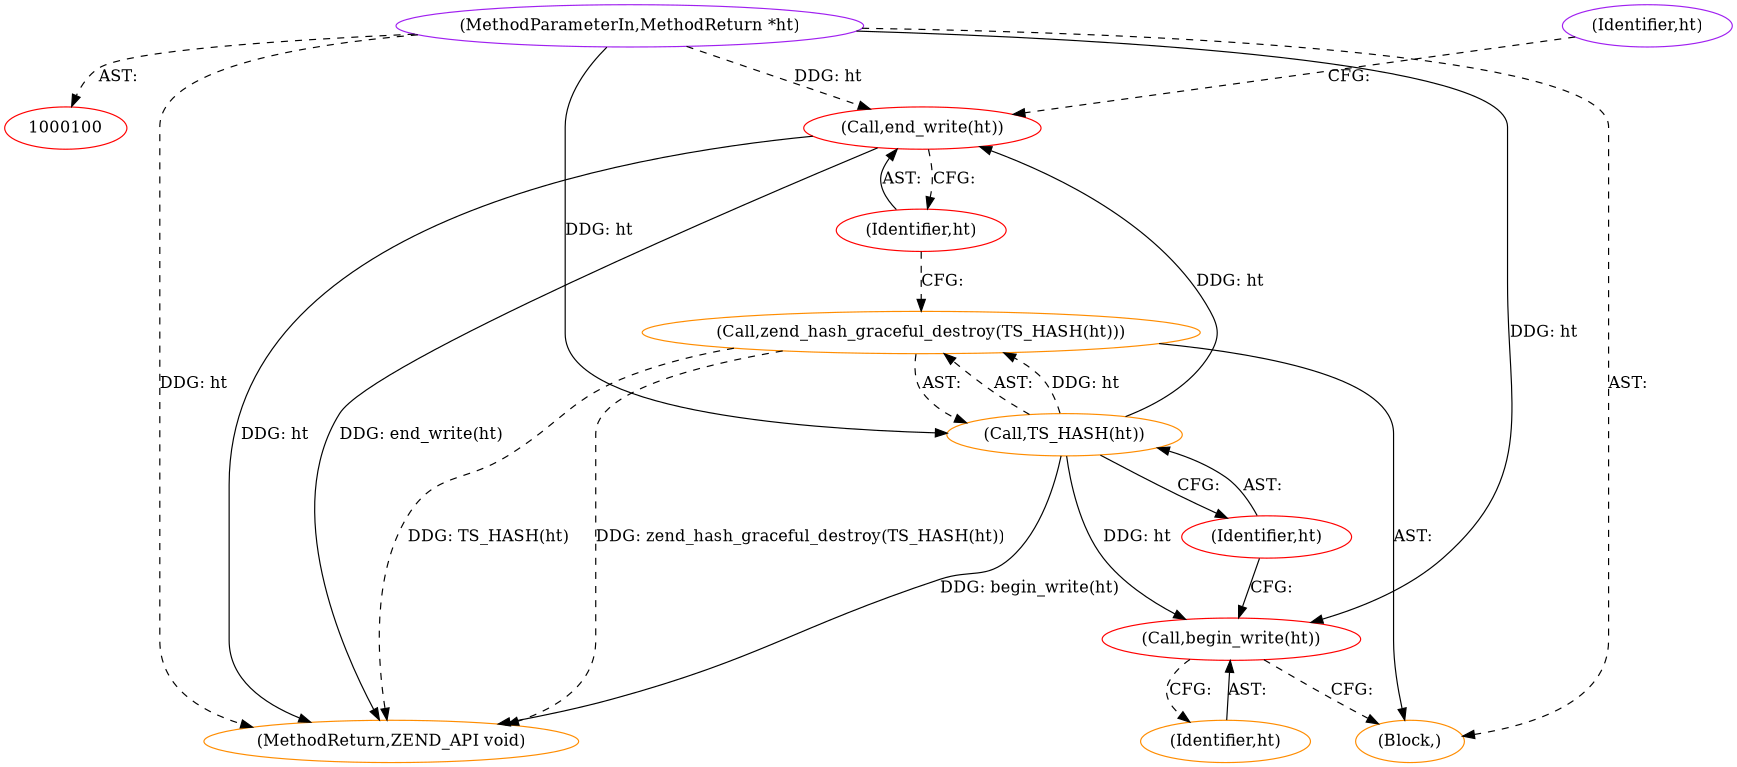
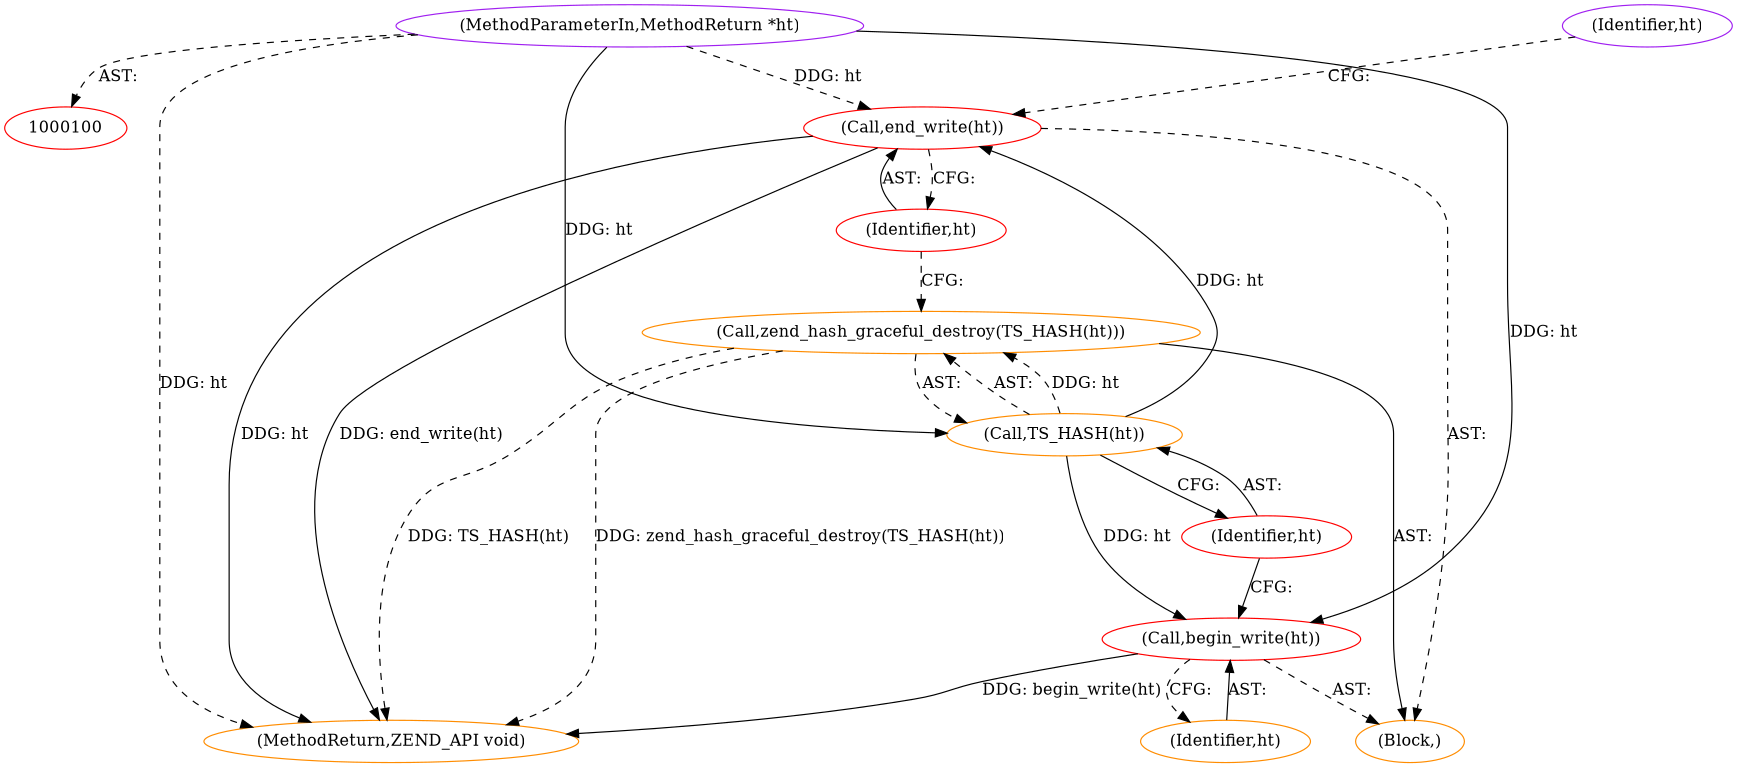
edge "(MethodParameterIn,MethodReturn *ht)" -> "(Block,)": now "(Call,end_write(ht))" -> "(Block,)"
edge "(Call,TS_HASH(ht))" -> "(MethodReturn,ZEND_API void)": now "(Call,begin_write(ht))" -> "(MethodReturn,ZEND_API void)"
edge "(Call,begin_write(ht))" -> "(Block,)": label "CFG: " -> "AST: "
